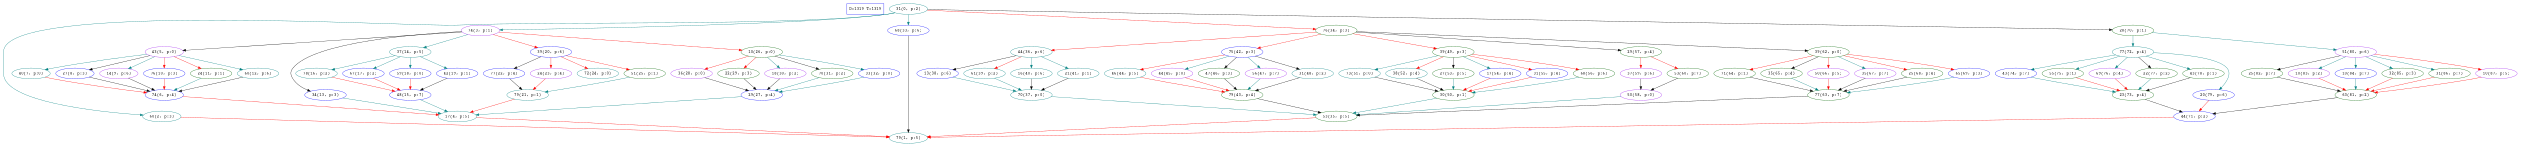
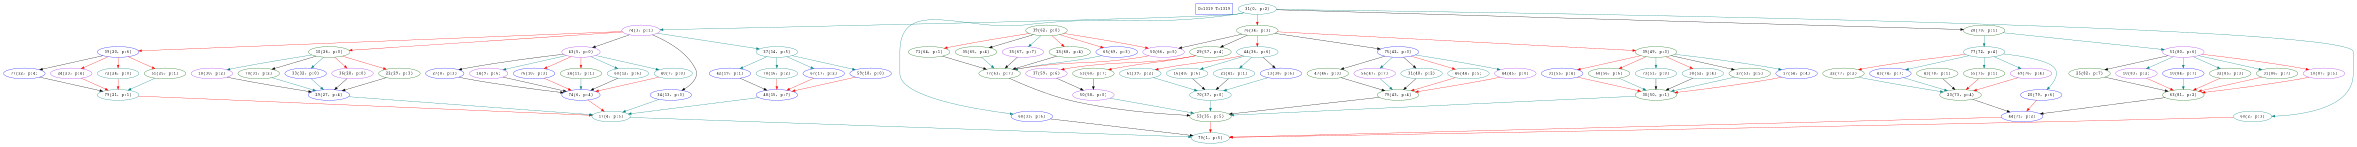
edge "76(34, p:3)" -> "75(42, p:3)": color red -> black
edge "76(34, p:3)" -> "39(62, p:0)": now "76(34, p:3)" -> "50(66, p:5)"
edge "77(72, p:4)" -> "22(77, p:2)": color black -> red
edge "77(72, p:4)" -> "43(78, p:1)": removed
edge "72(24, p:0)" -> "79(21, p:1)": added
edge "17(4, p:5)" -> "79(1, p:5)": color red -> teal
